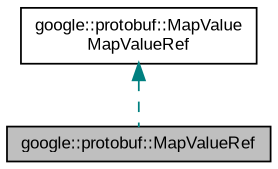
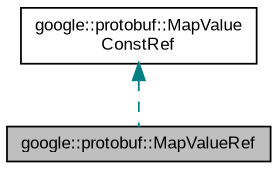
node "google::protobuf::MapValue MapValueRef": label "google::protobuf::MapValue MapValueRef" -> "google::protobuf::MapValue ConstRef"
